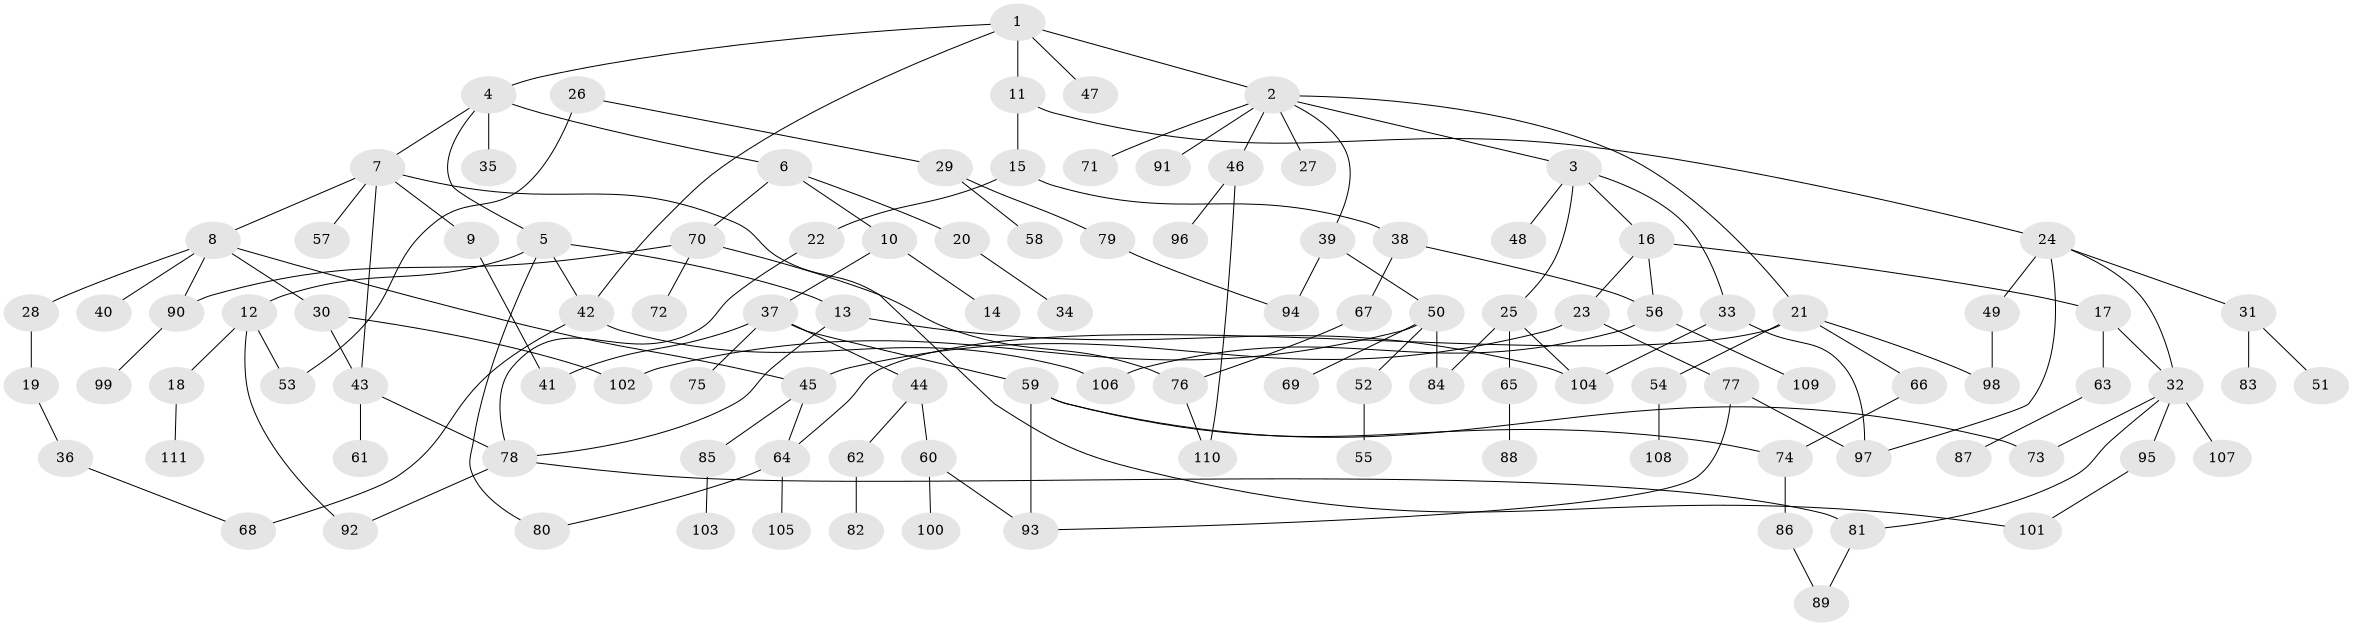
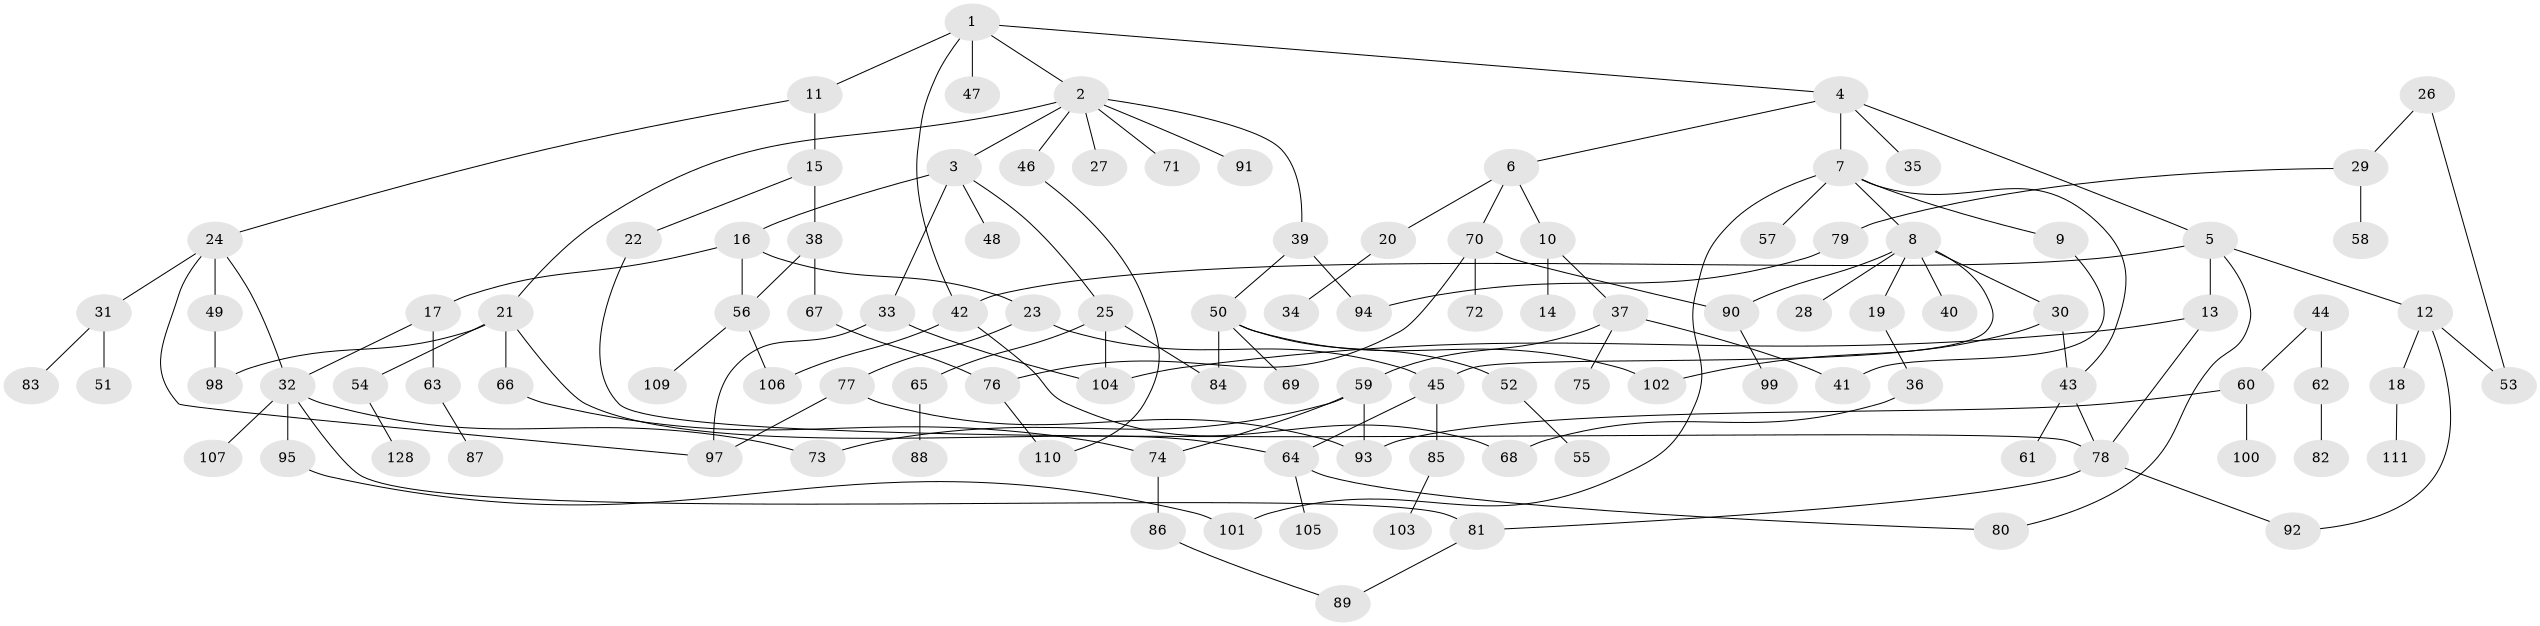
node "96": removed
edge "28" -- "19": now "8" -- "19"
edge "37" -- "44": removed
node "108": label "108" -> "128"
